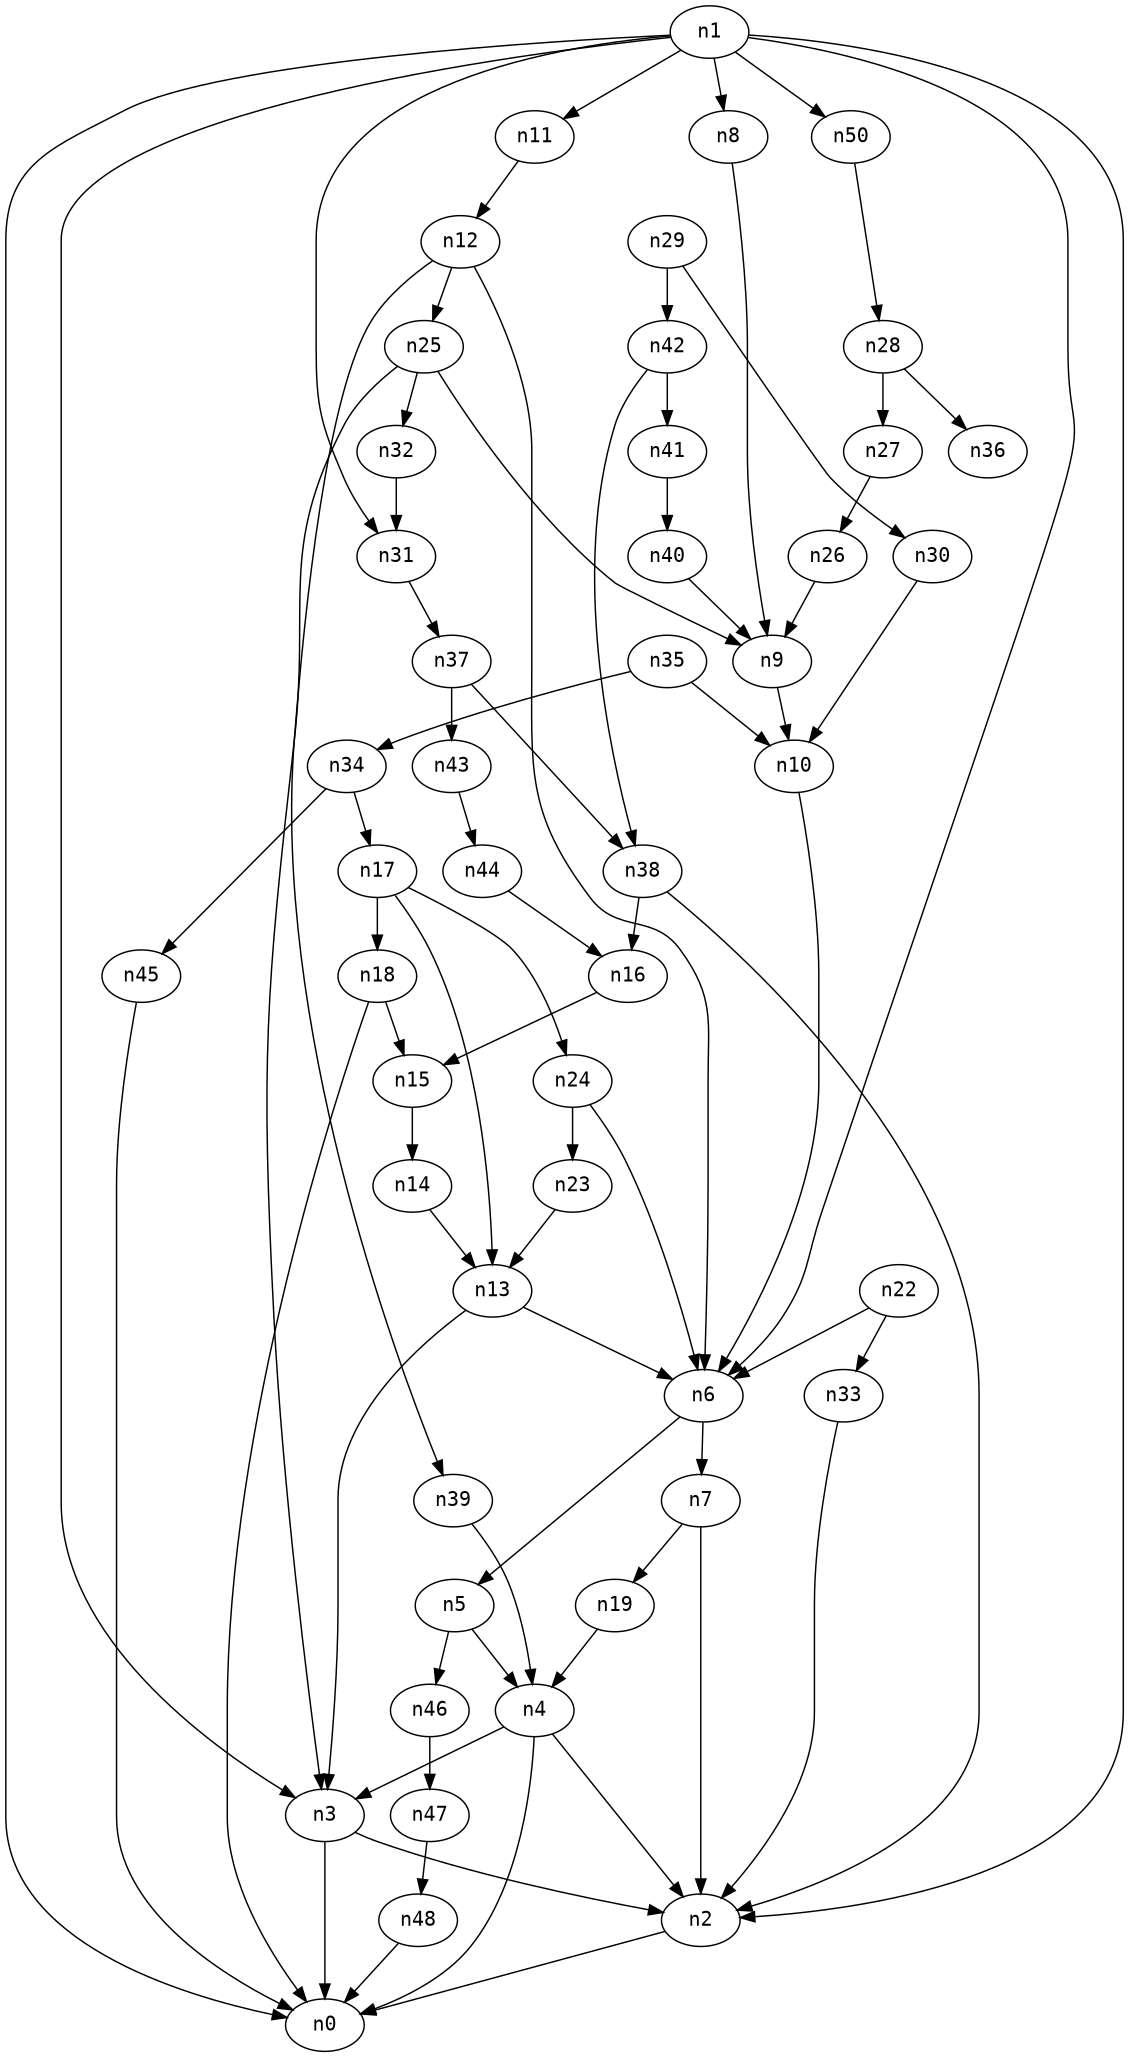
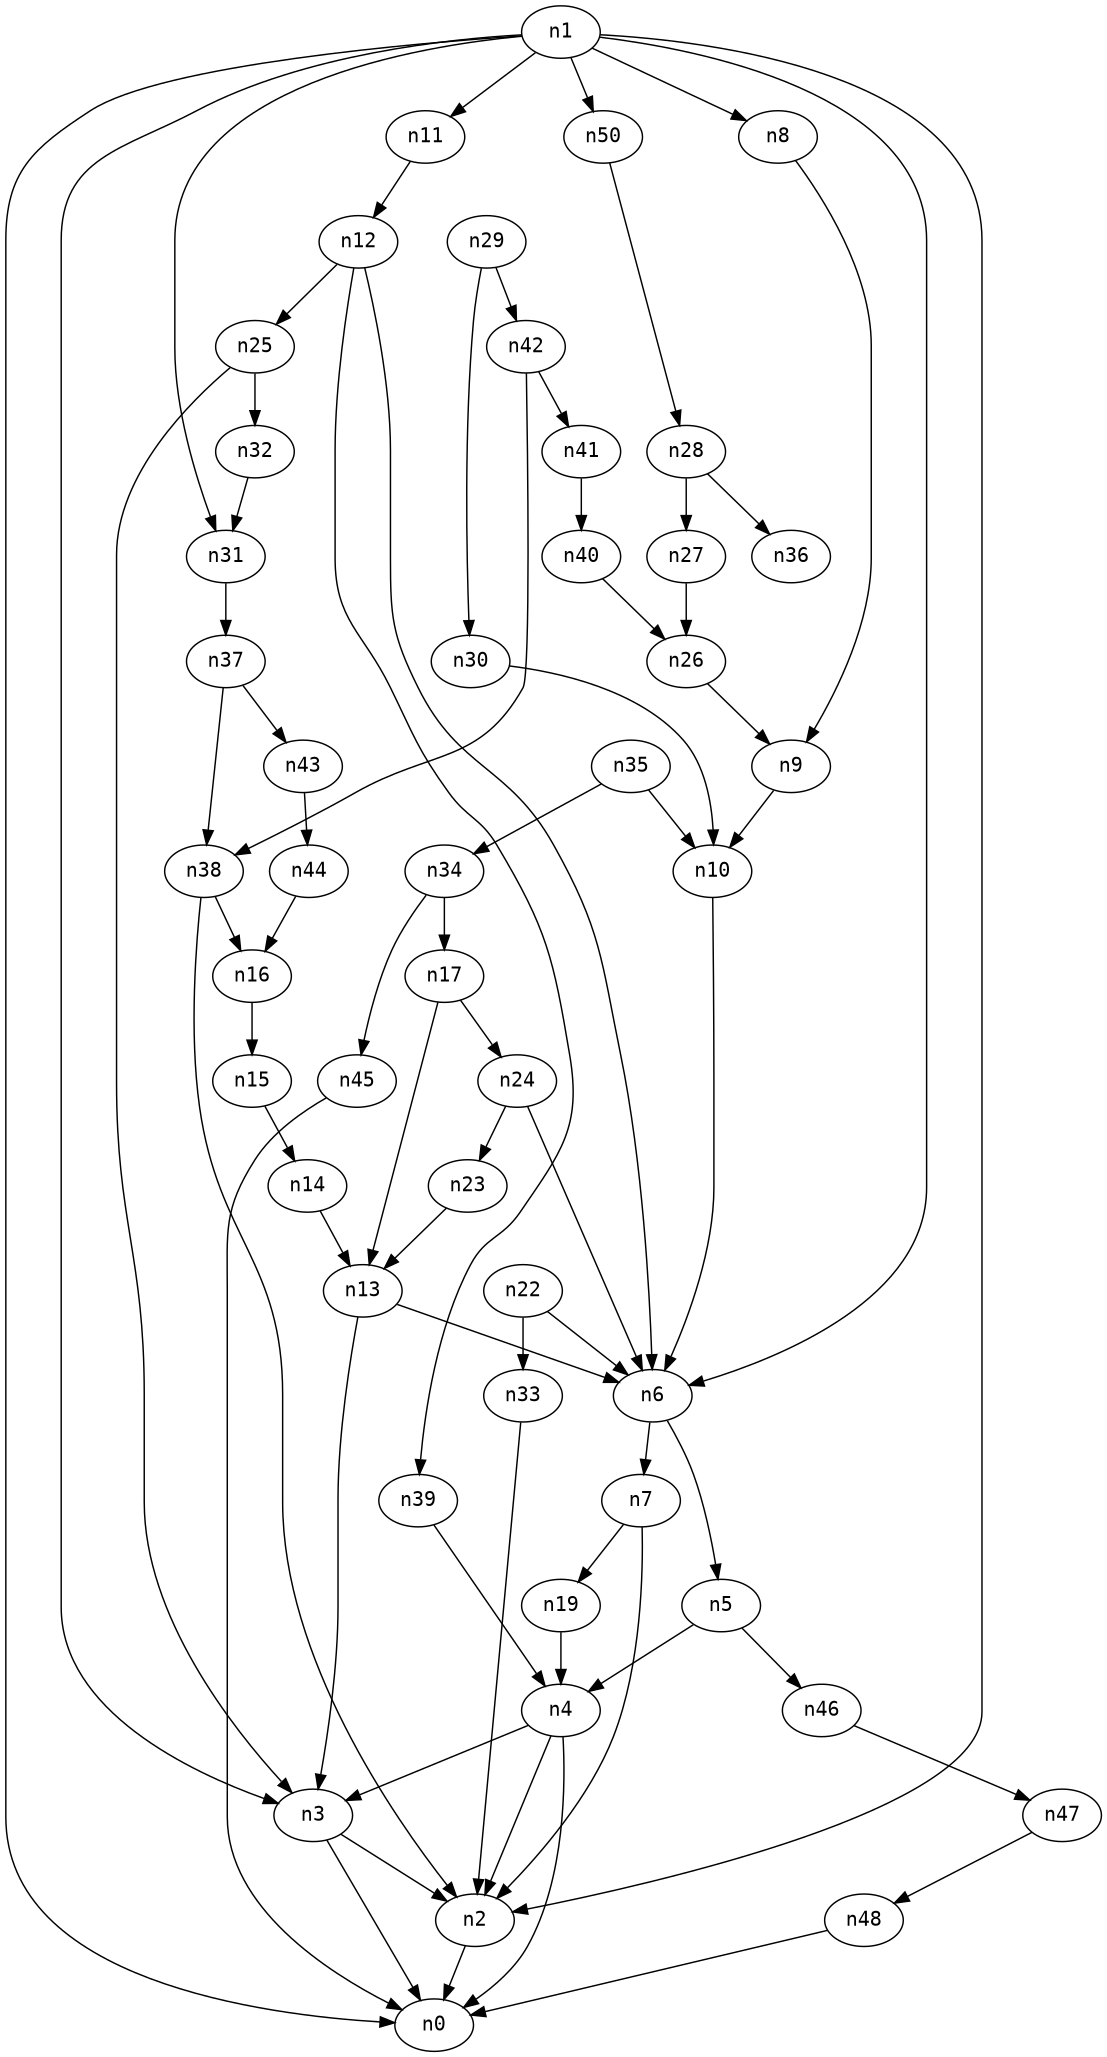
edge "n25" -> "n9": removed
edge "n40" -> "n9": now "n40" -> "n26"
node "n18": removed
